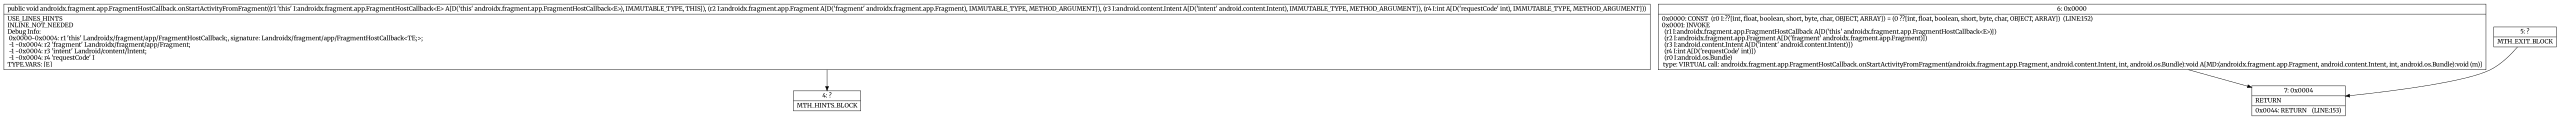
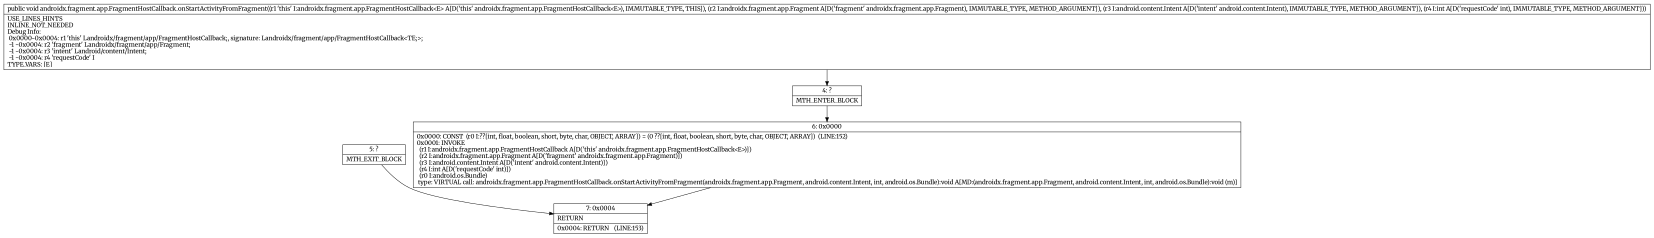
node "4: ?": text "MTH_HINTS_BLOCK" -> "MTH_ENTER_BLOCK"
node "7: 0x0004": text "0x0044: RETURN    (LINE:153)" -> "0x0004: RETURN    (LINE:153)"
edge "4: ?" -> "6: 0x0000": added
